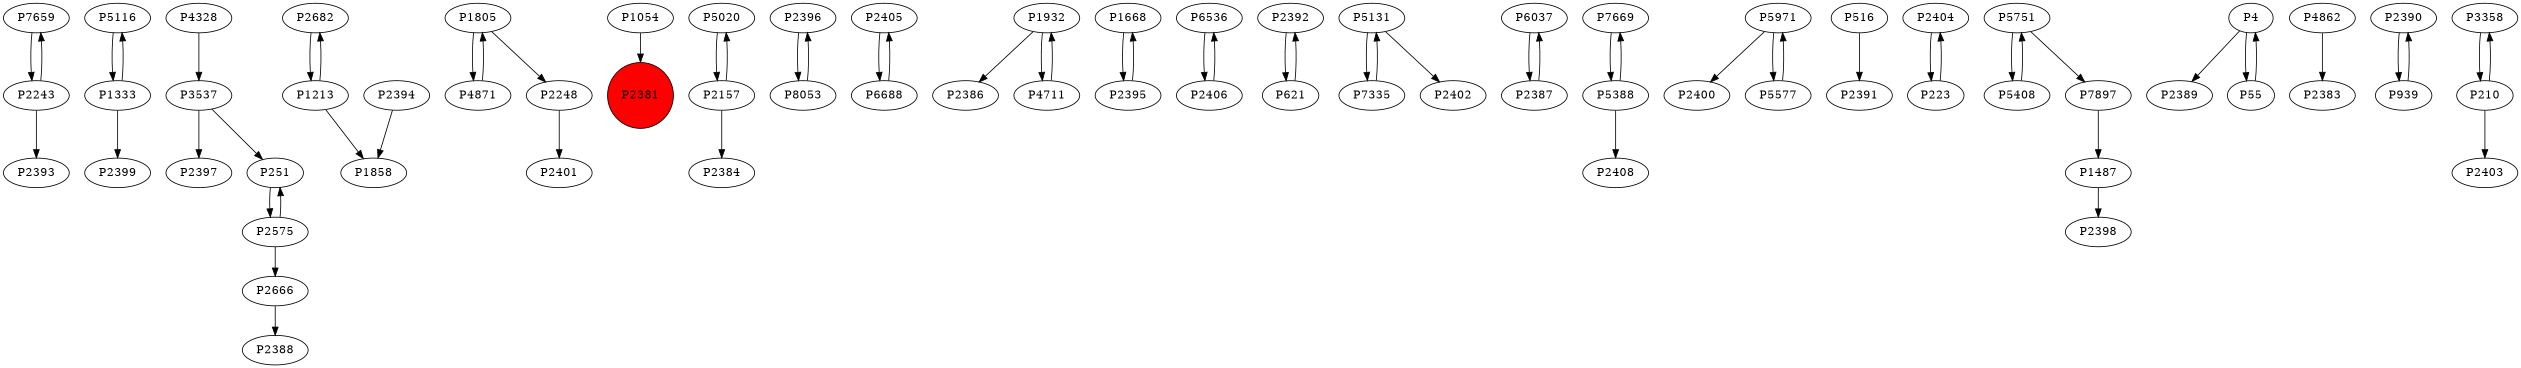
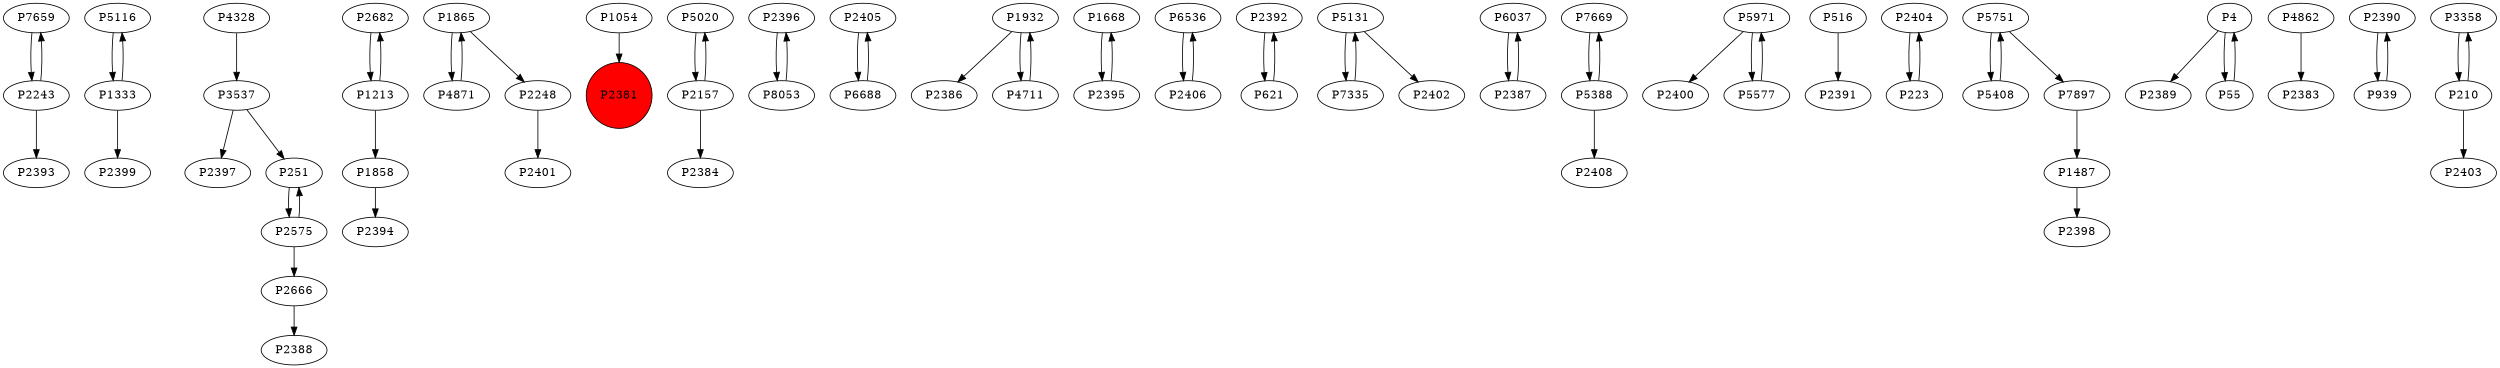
node "P1805": label "P1805" -> "P1865"
edge "P2394" -> "P1858": reversed
